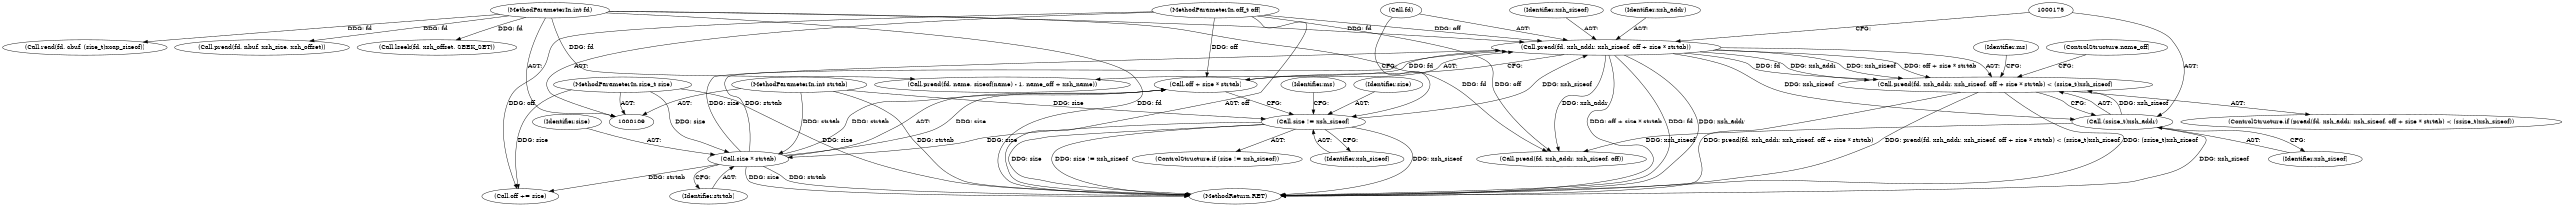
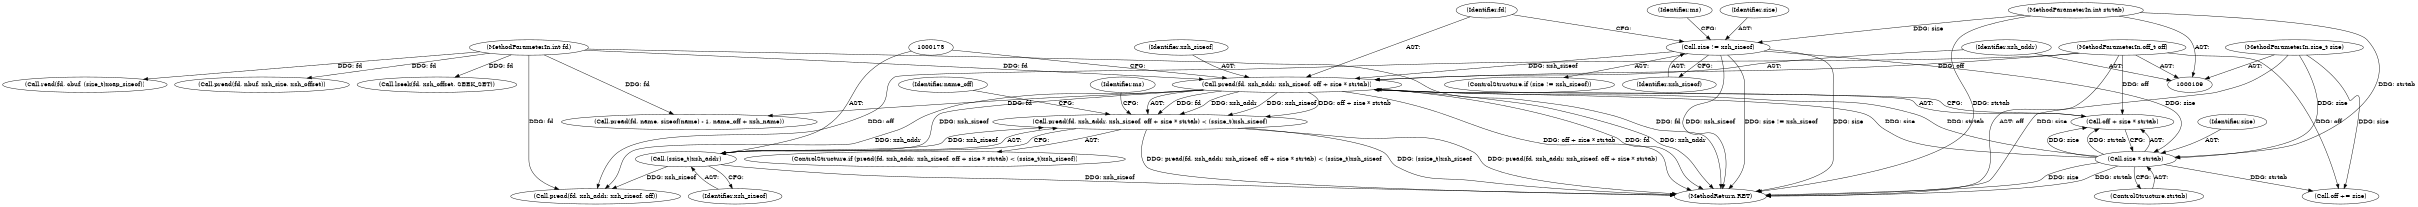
node "(Call,fd)": label "(Call,fd)" -> "(Identifier,fd)"
node "(ControlStructure,name_off)": label "(ControlStructure,name_off)" -> "(Identifier,name_off)"
edge "(MethodParameterIn,int fd)" -> "1000109": now "(Identifier,xsh_addr)" -> "1000109"
edge "(Call,off + size * strtab)" -> "(Call,size != xsh_sizeof)": now "(Call,off + size * strtab)" -> "(Call,size * strtab)"
node "(Identifier,strtab)": label "(Identifier,strtab)" -> "(ControlStructure,strtab)"
